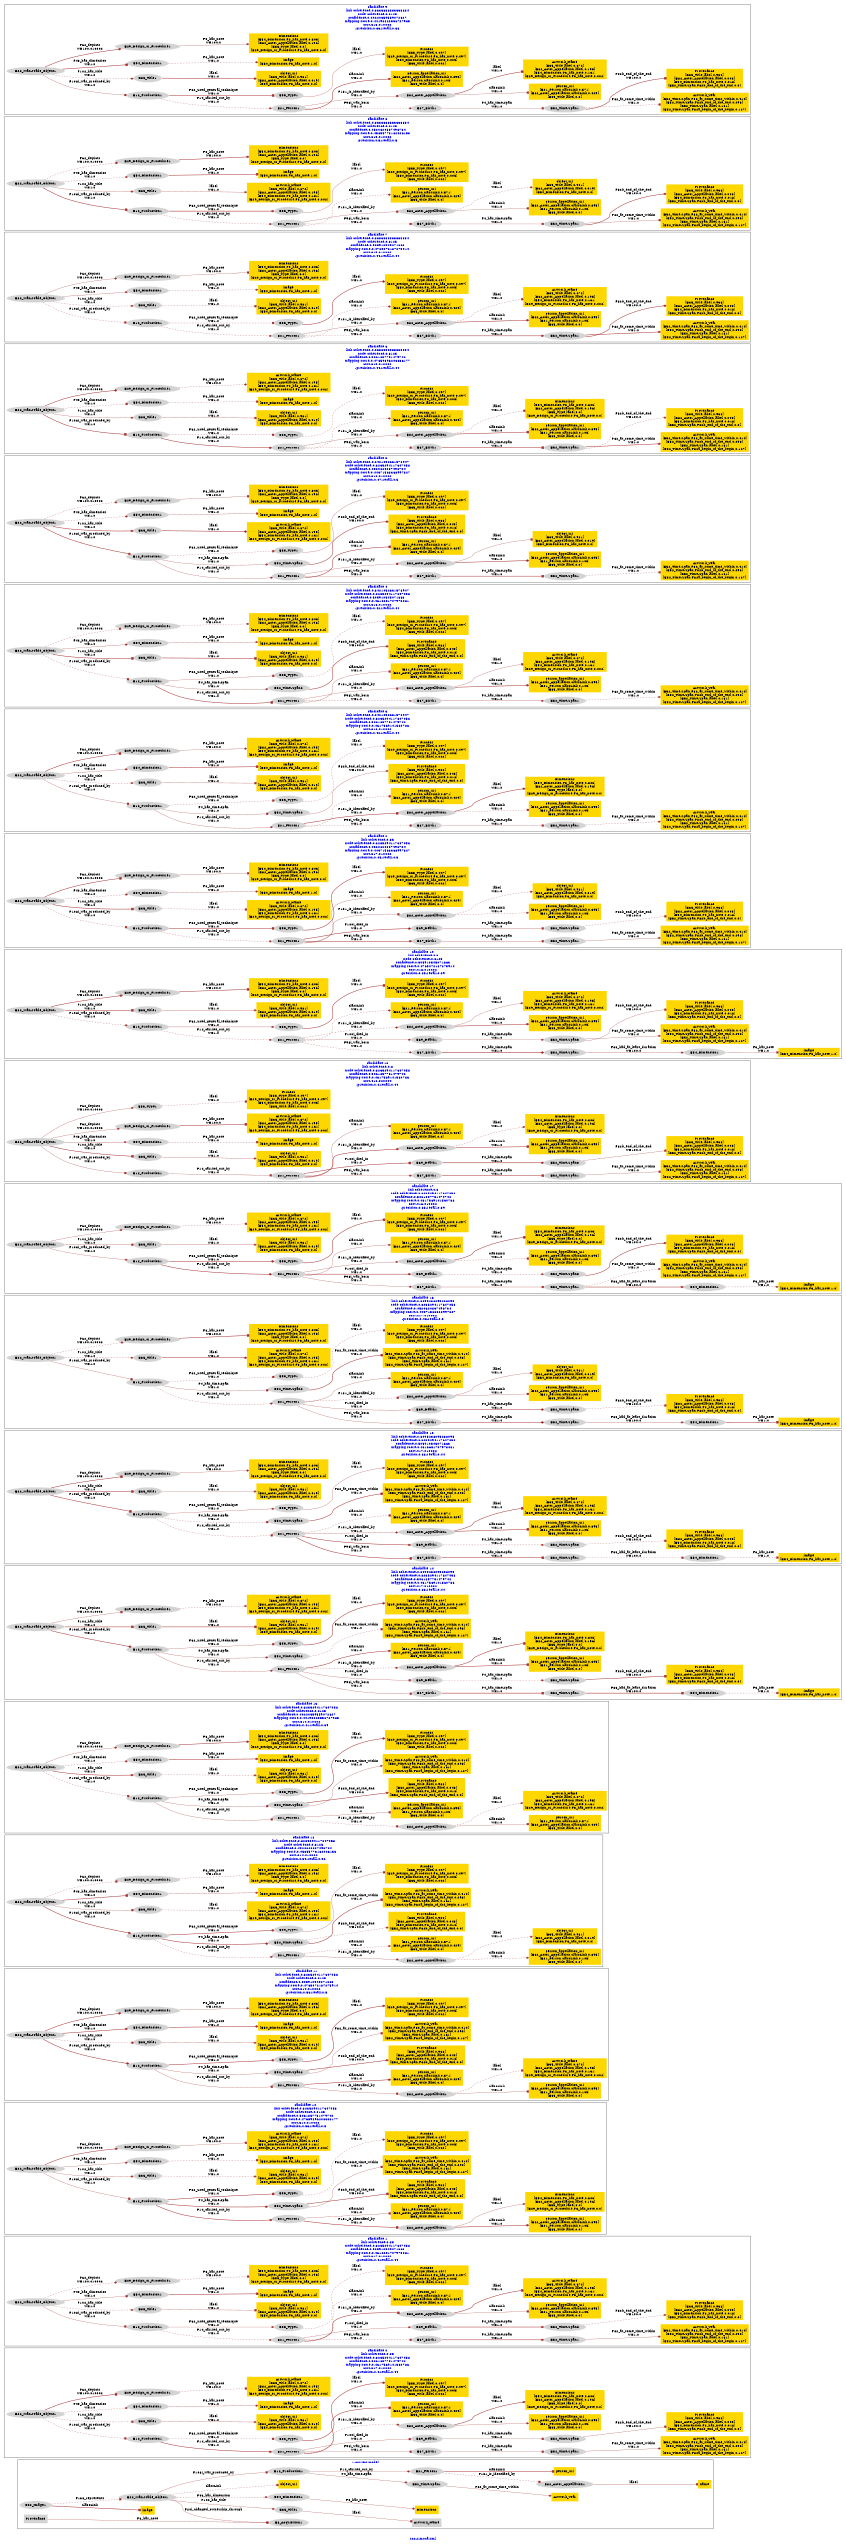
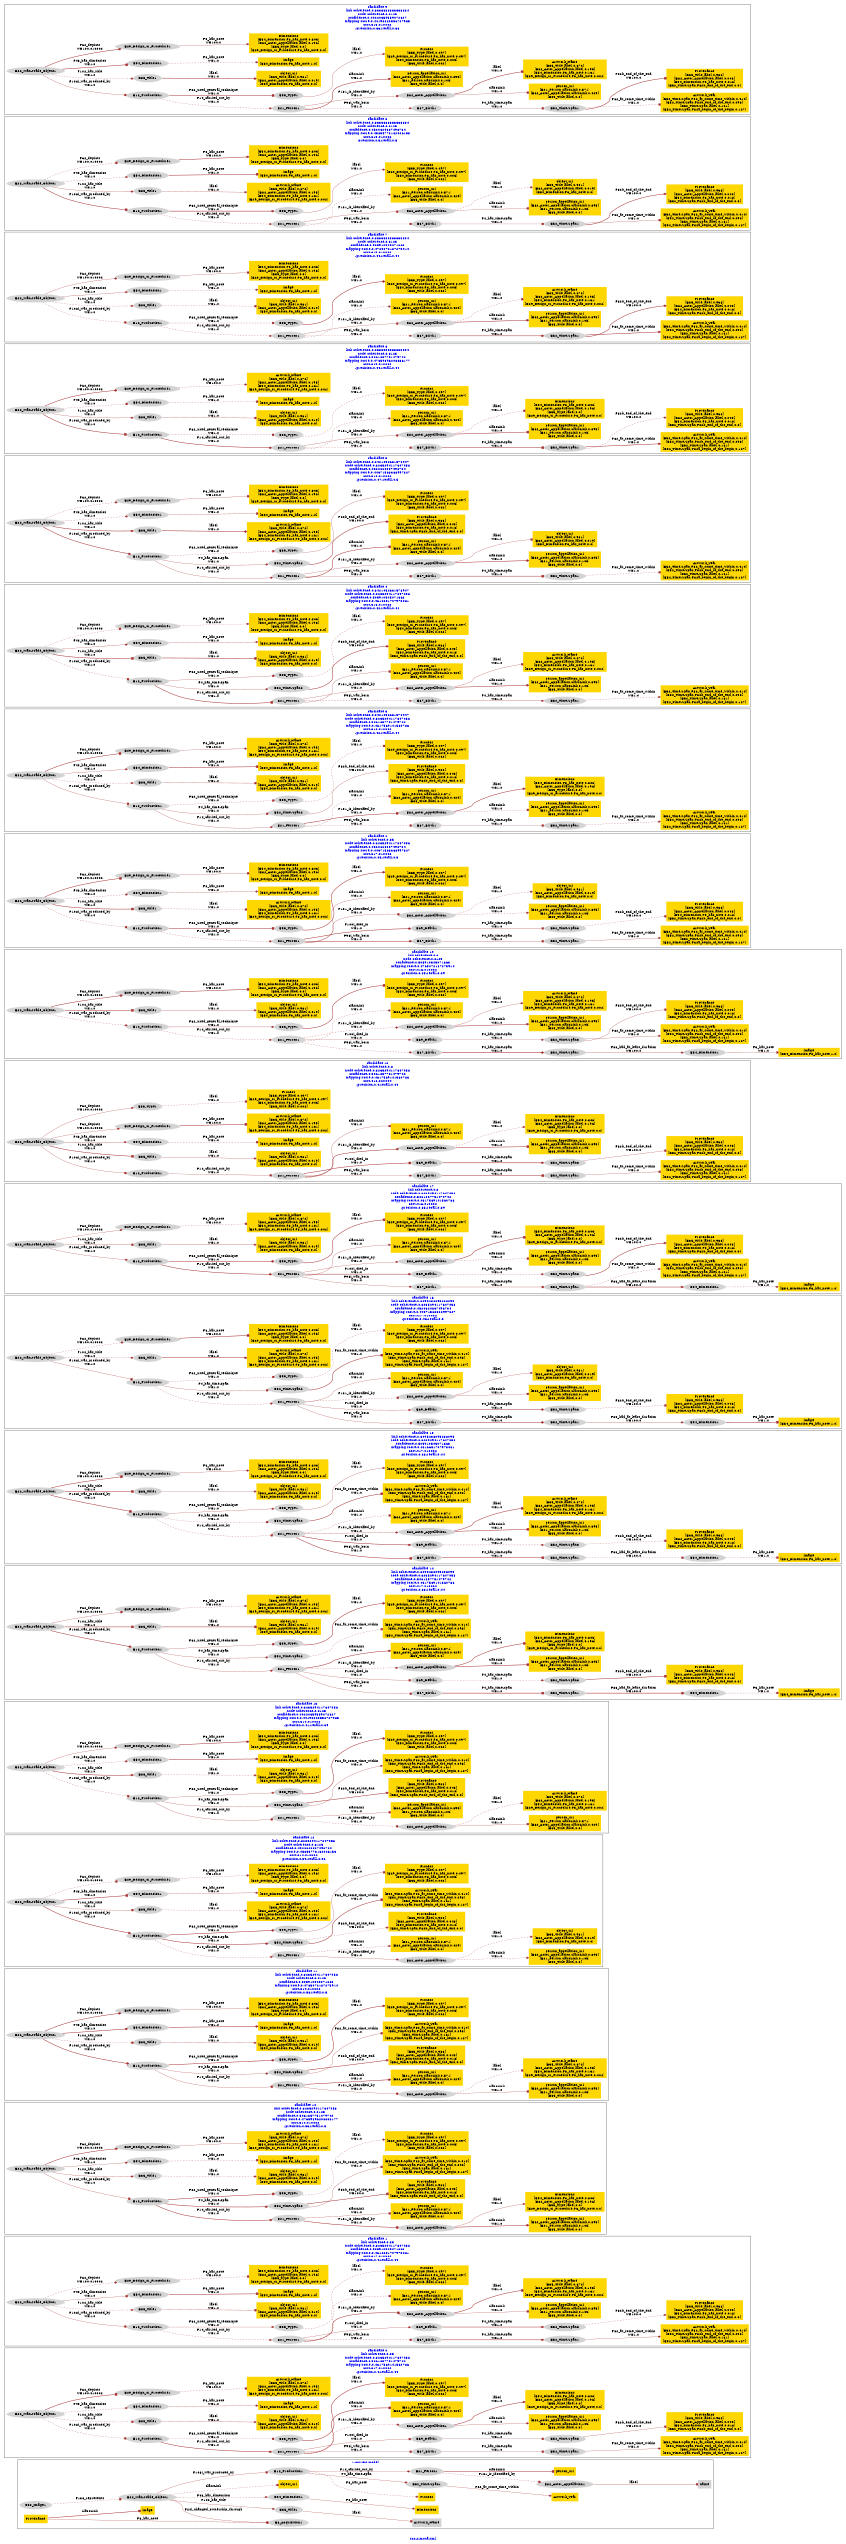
node "name": fillcolor gold -> lightgray
node "Process": added
edge "E38_Image1" -> "image": now "Provenance" -> "image"
node "Provenance": fillcolor lightgray -> gold
